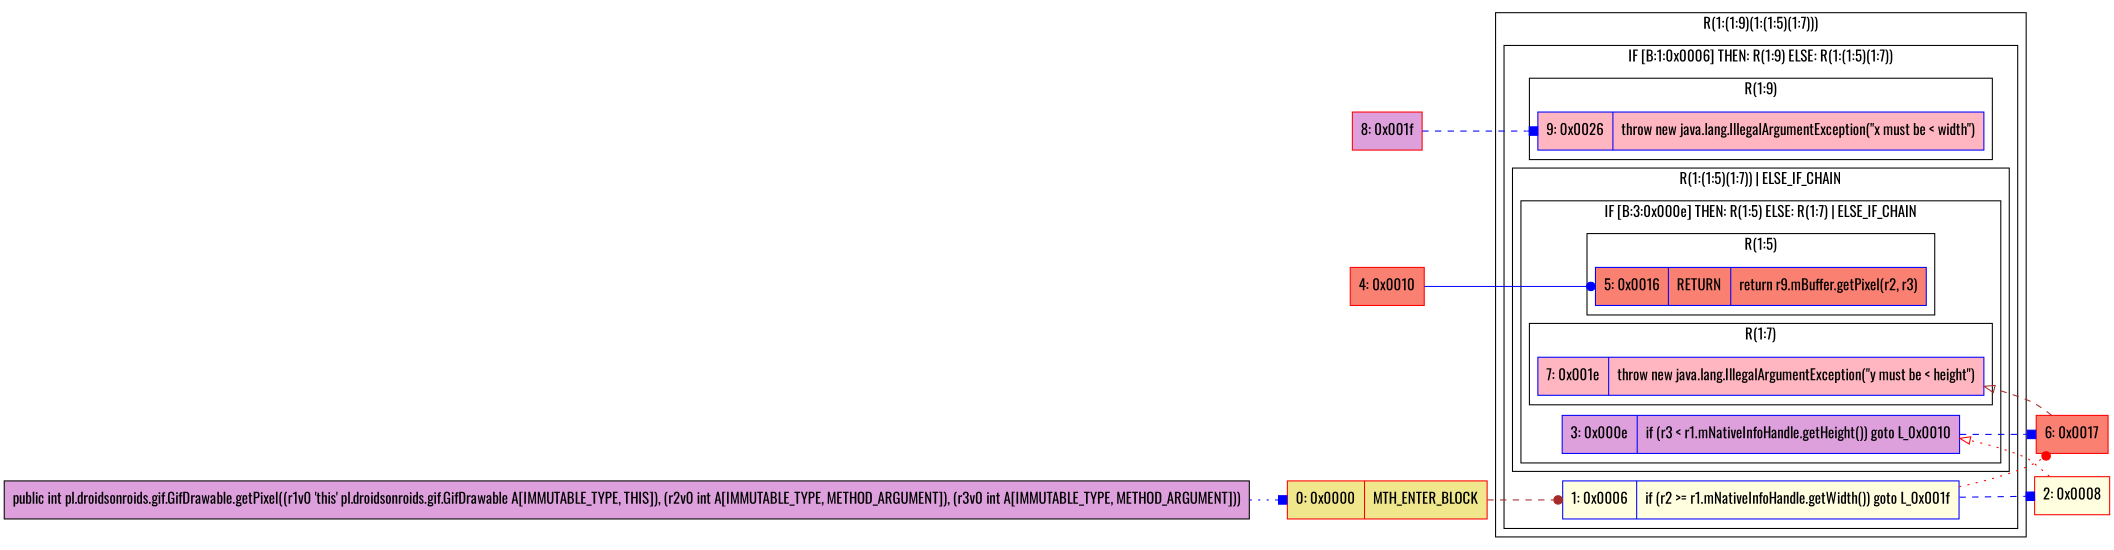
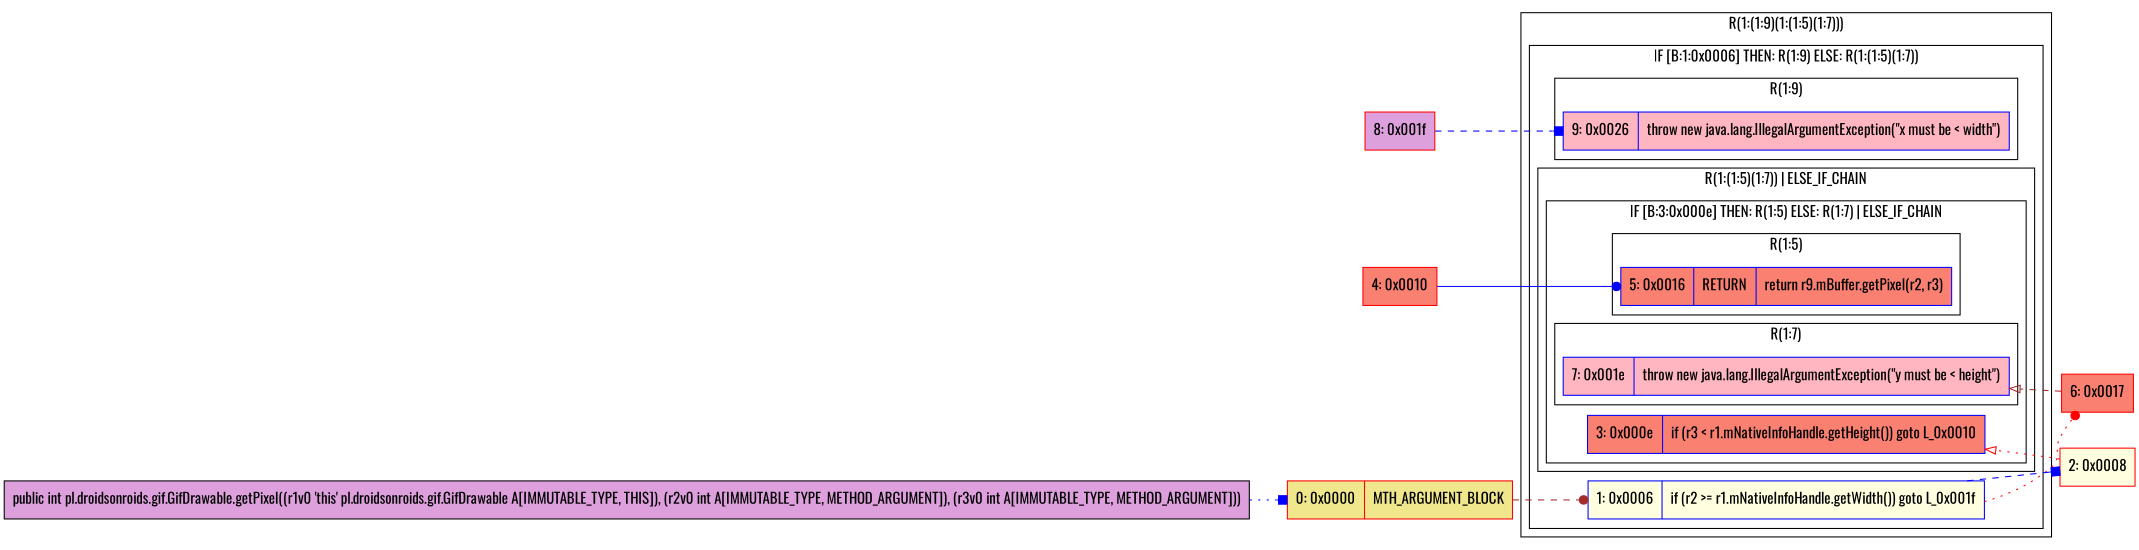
node "3: 0x000e": fillcolor plum -> salmon
edge "3: 0x000e" -> "6: 0x0017": removed
node "0: 0x0000": text "MTH_ENTER_BLOCK" -> "MTH_ARGUMENT_BLOCK"
